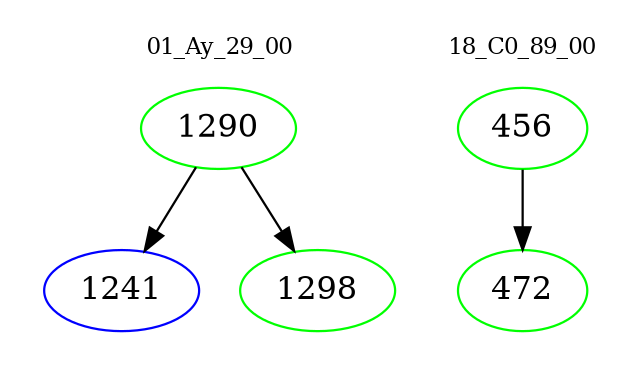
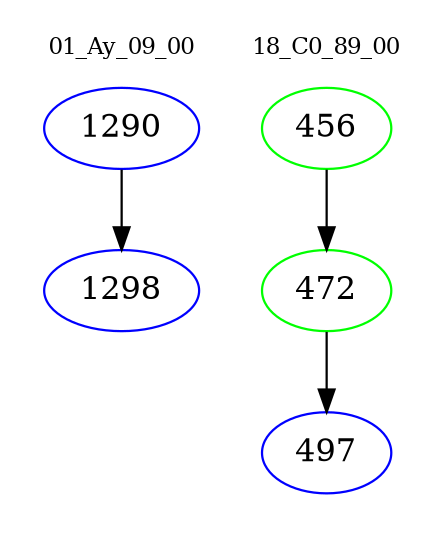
cluster "01_Ay_29_00": label "01_Ay_29_00" -> "01_Ay_09_00"
node "1290": color green -> blue
node "1241": removed
node "1298": color green -> blue
node "497": added
